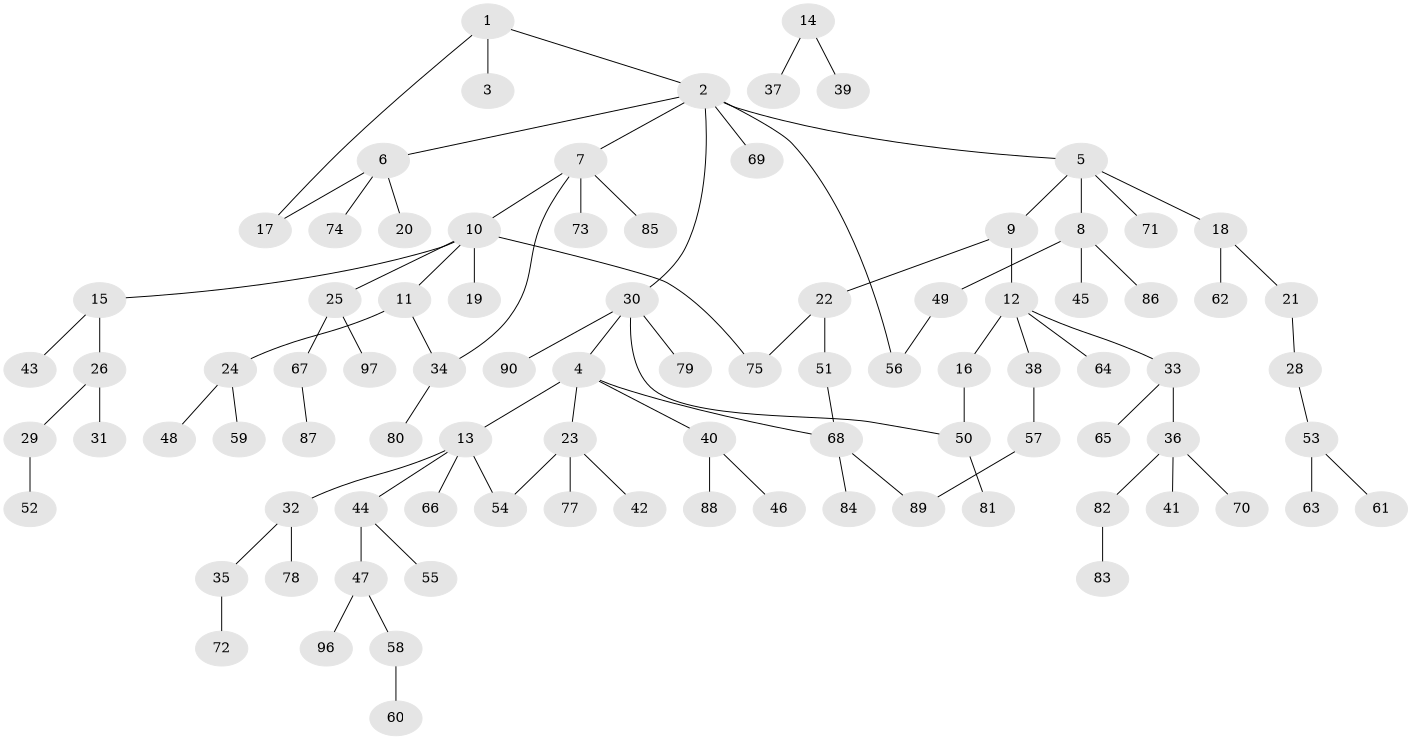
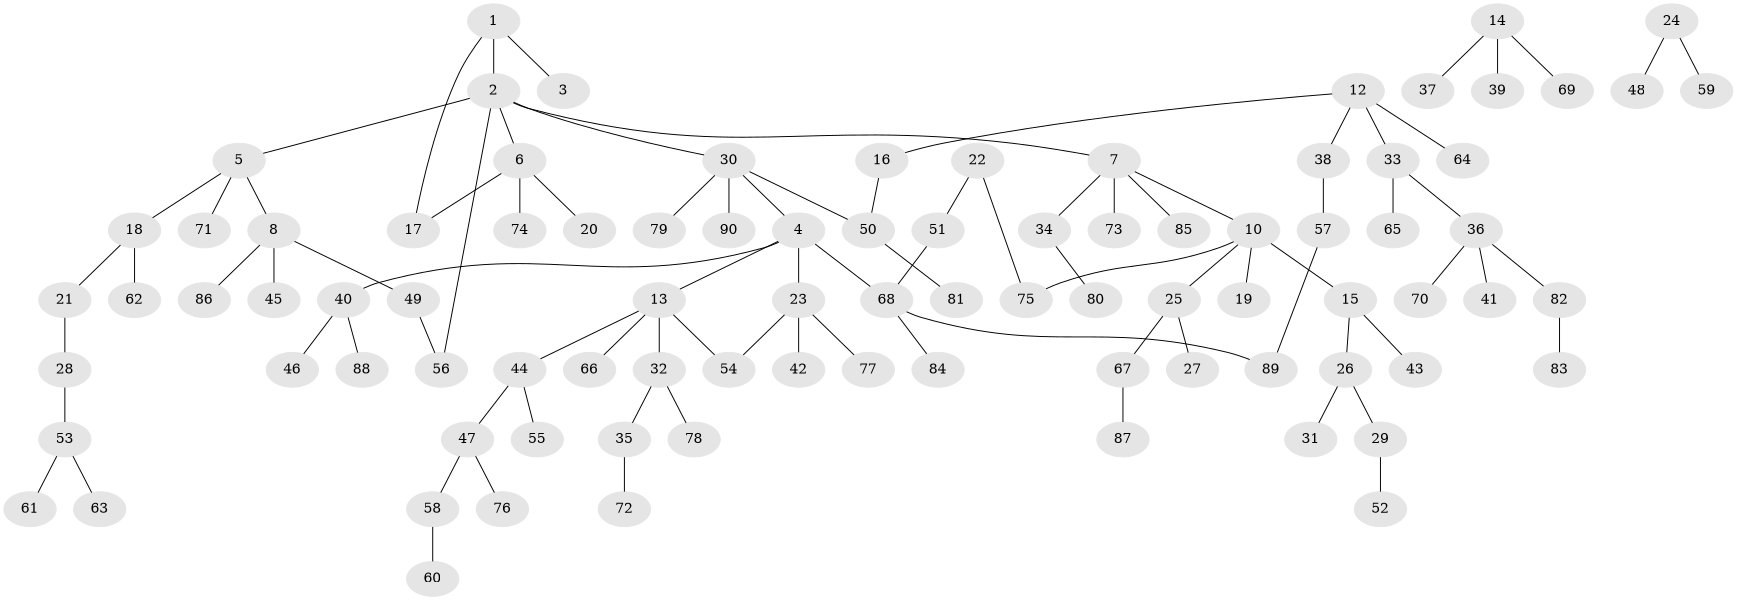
edge "2" -- "69": now "14" -- "69"
node "9": removed
node "11": removed
node "97": label "97" -> "27"
node "96": label "96" -> "76"
